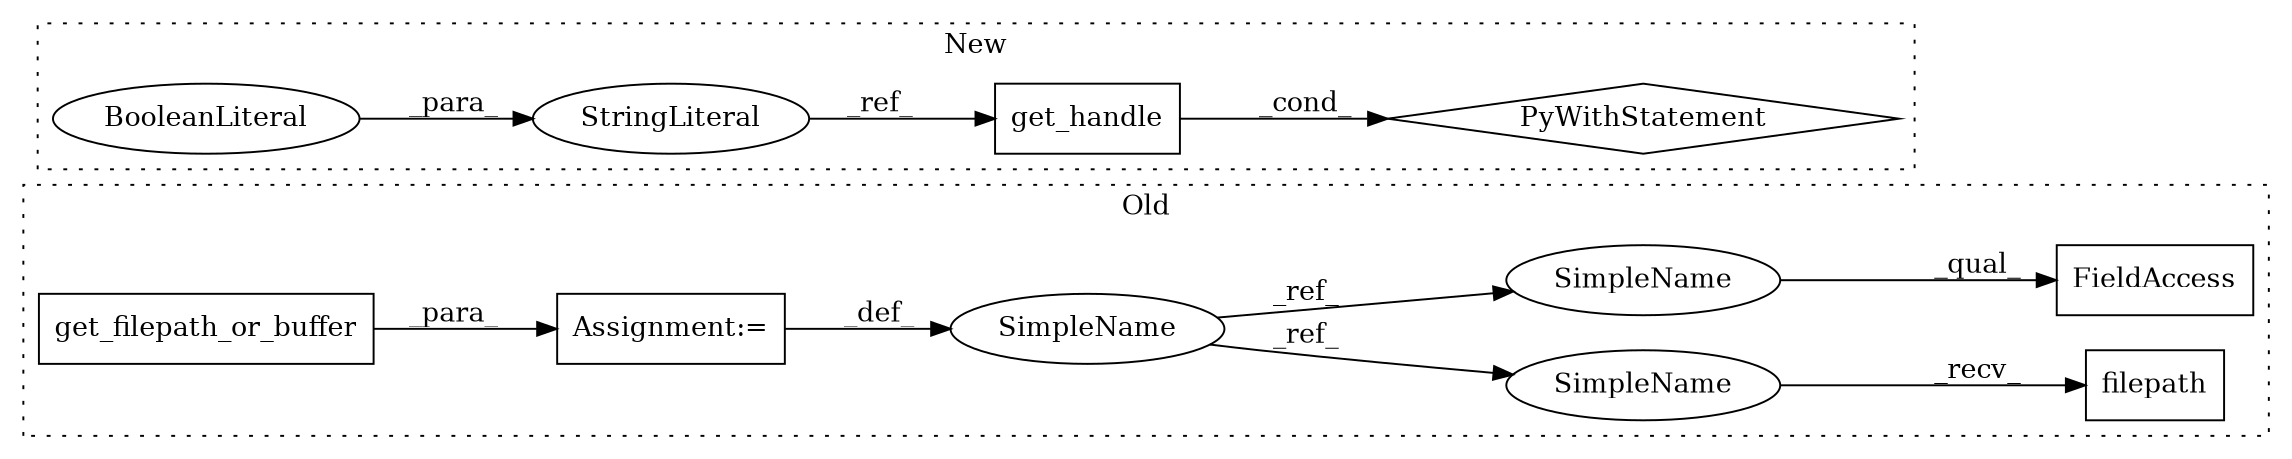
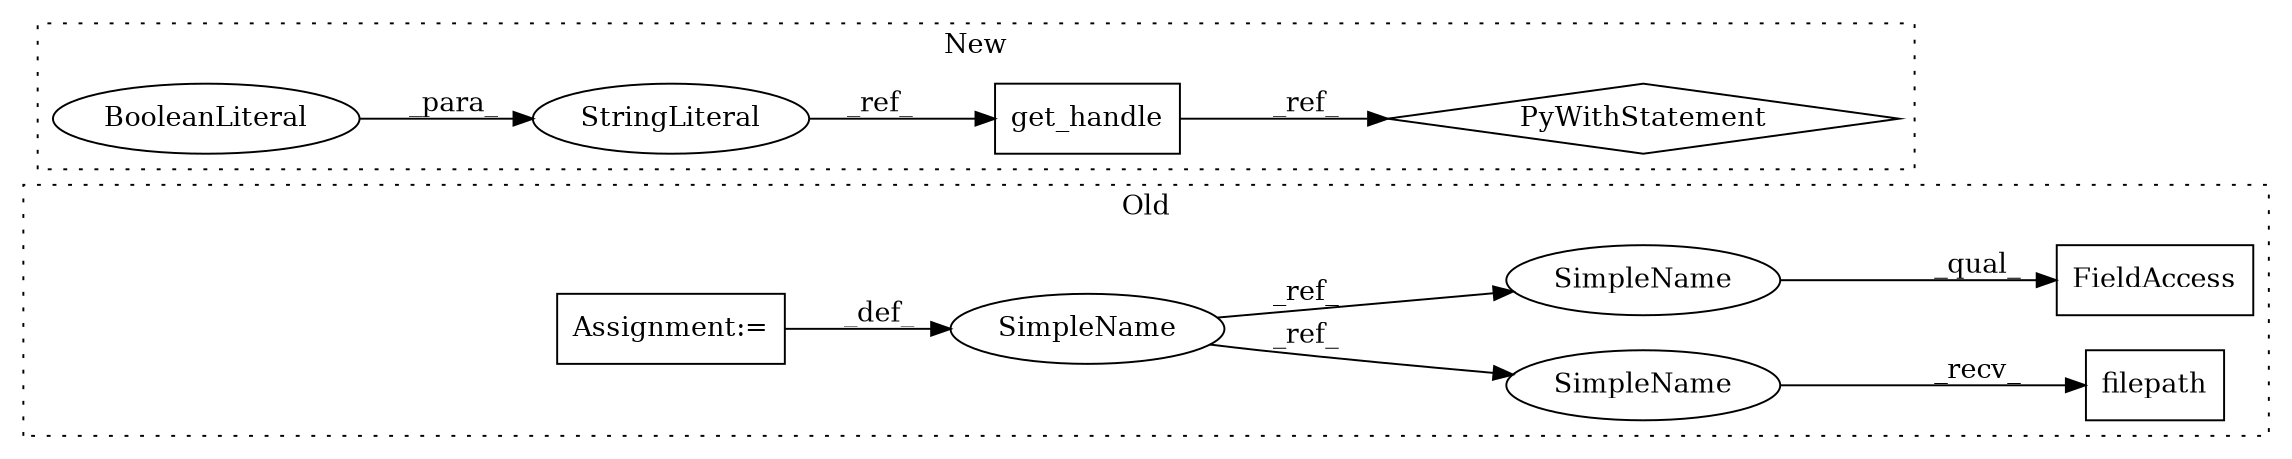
edge "get_handle" -> "PyWithStatement": label "_cond_" -> "_ref_"
node "get_filepath_or_buffer": removed
